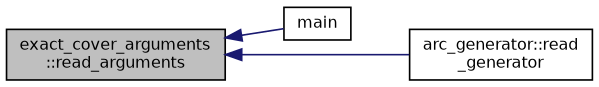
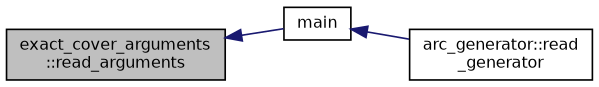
edge "arc_generator::read _generator" -> "exact_cover_arguments ::read_arguments": now "arc_generator::read _generator" -> "main"
